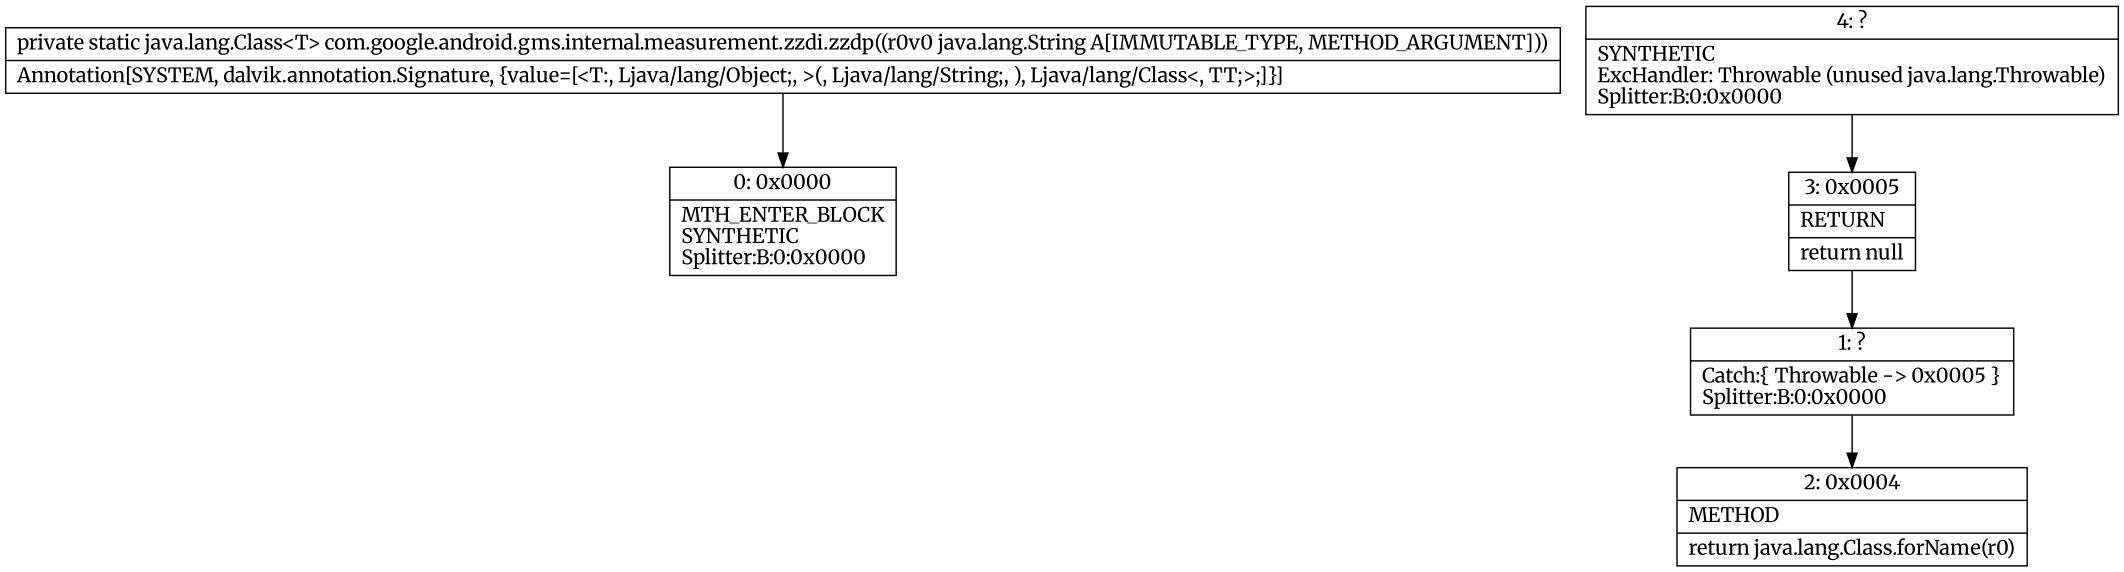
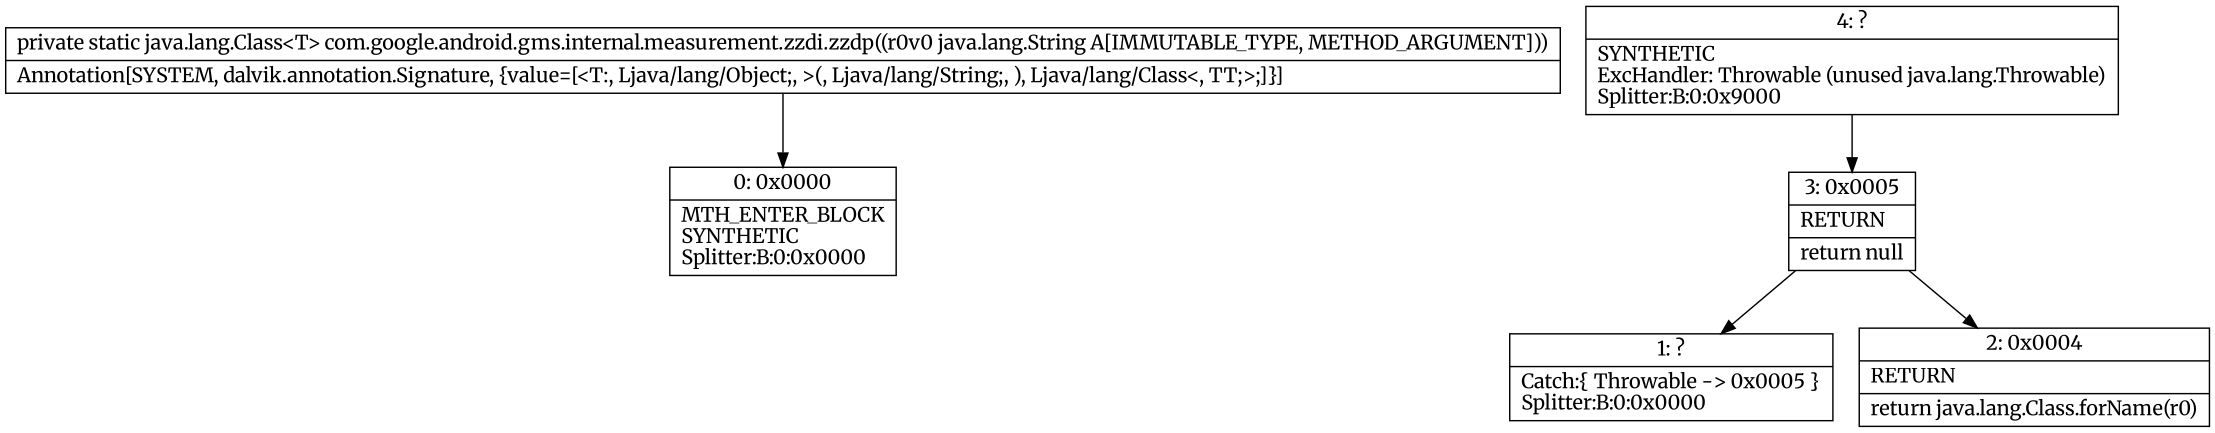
node "4: ?": text "Splitter:B:0:0x0000" -> "Splitter:B:0:0x9000"
edge "1: ?" -> "2: 0x0004": now "3: 0x0005" -> "2: 0x0004"
node "2: 0x0004": text "METHOD" -> "RETURN"
